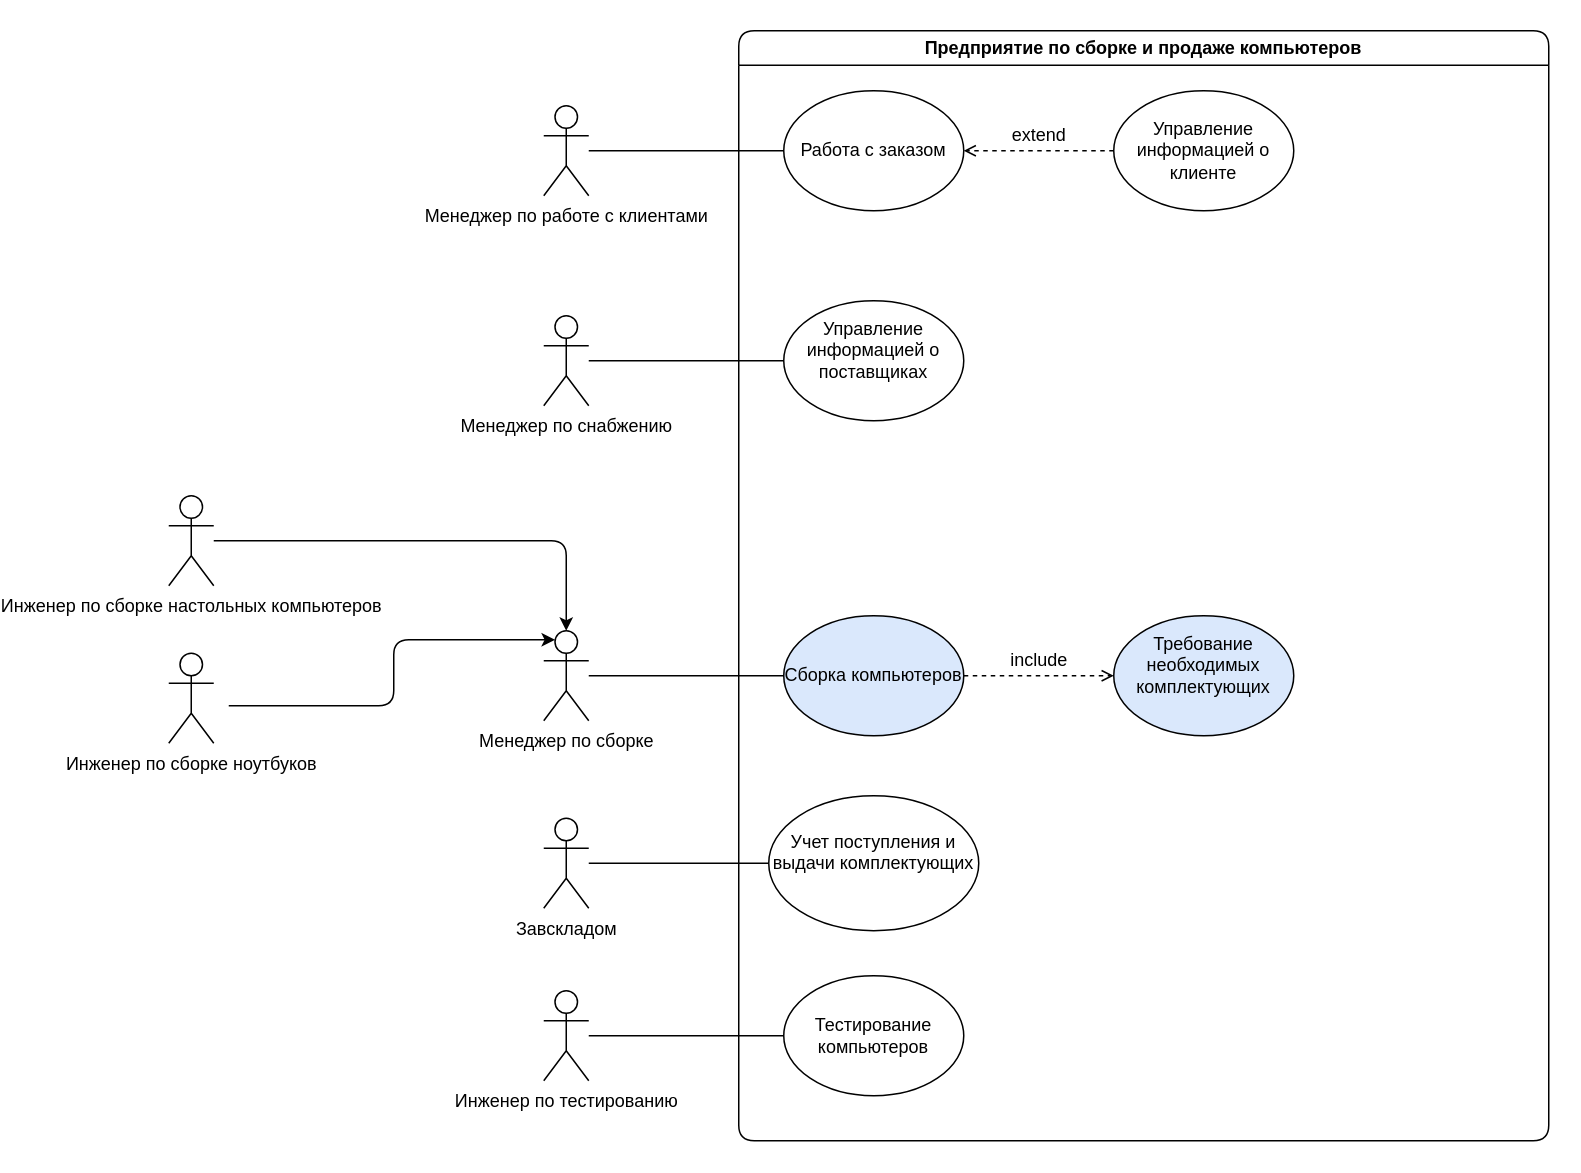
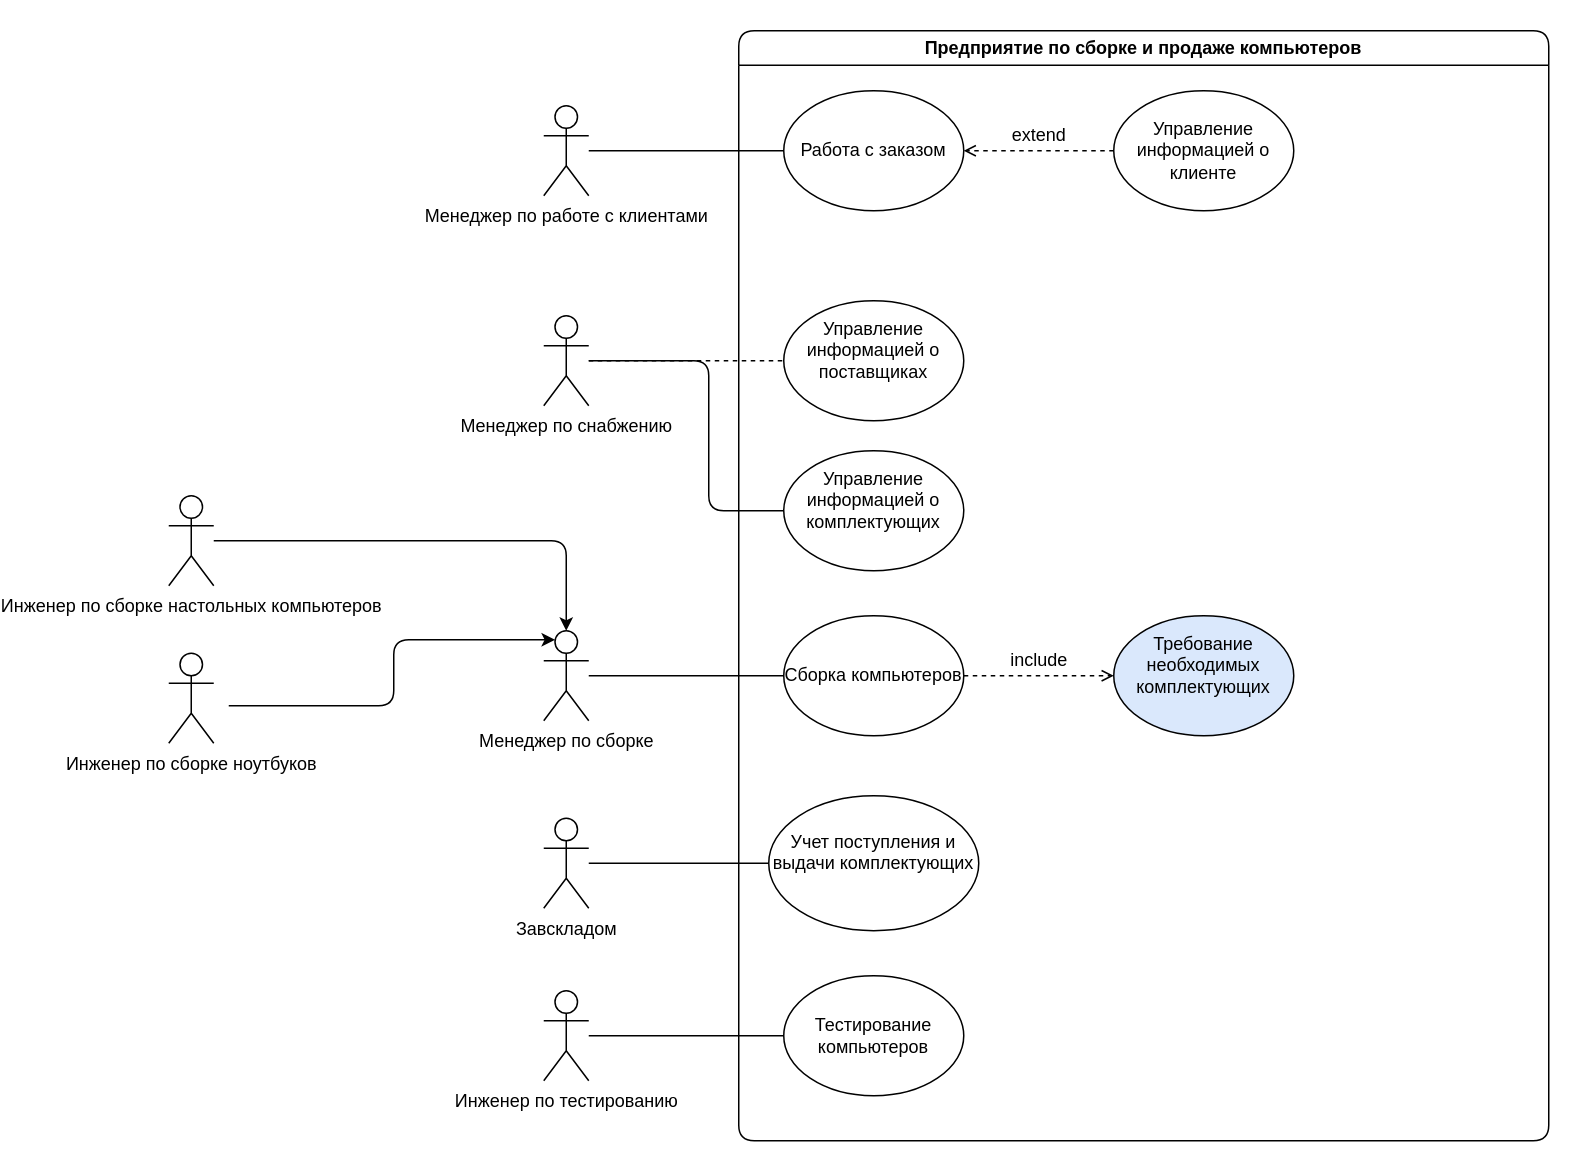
edge "Менеджер по снабжению" -- "Управление информацией о поставщиках": style solid -> dashed
edge "Менеджер по снабжению" -- "Управление информацией о комплектующих": added
node "Управление информацией о комплектующих": added
node "Сборка компьютеров": fillcolor #dae8fc -> #ffffff
